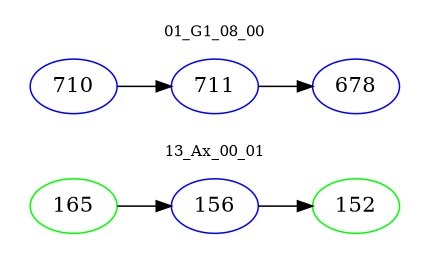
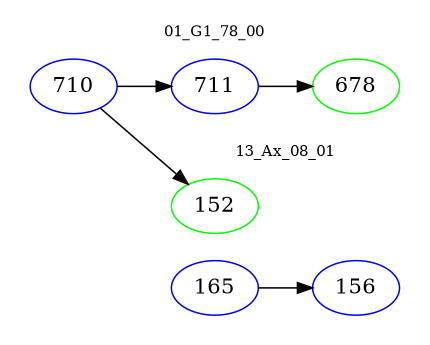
cluster "01_G1_08_00": label "01_G1_08_00" -> "01_G1_78_00"
node "678": color blue -> green
cluster "13_Ax_00_01": label "13_Ax_00_01" -> "13_Ax_08_01"
node "165": color green -> blue
edge "156" -> "152": now "710" -> "152"
